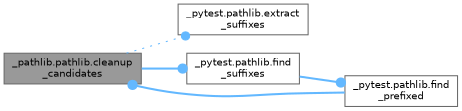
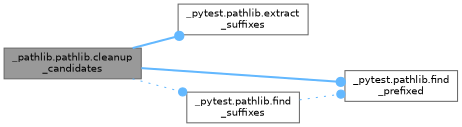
edge "_pathlib.pathlib.cleanup _candidates" -> "_pytest.pathlib.extract _suffixes": style dotted -> bold
edge "_pathlib.pathlib.cleanup _candidates" -> "_pytest.pathlib.find _suffixes": style bold -> dotted
edge "_pytest.pathlib.find _suffixes" -> "_pytest.pathlib.find _prefixed": style bold -> dotted
edge "_pytest.pathlib.find _prefixed" -> "_pathlib.pathlib.cleanup _candidates": reversed
